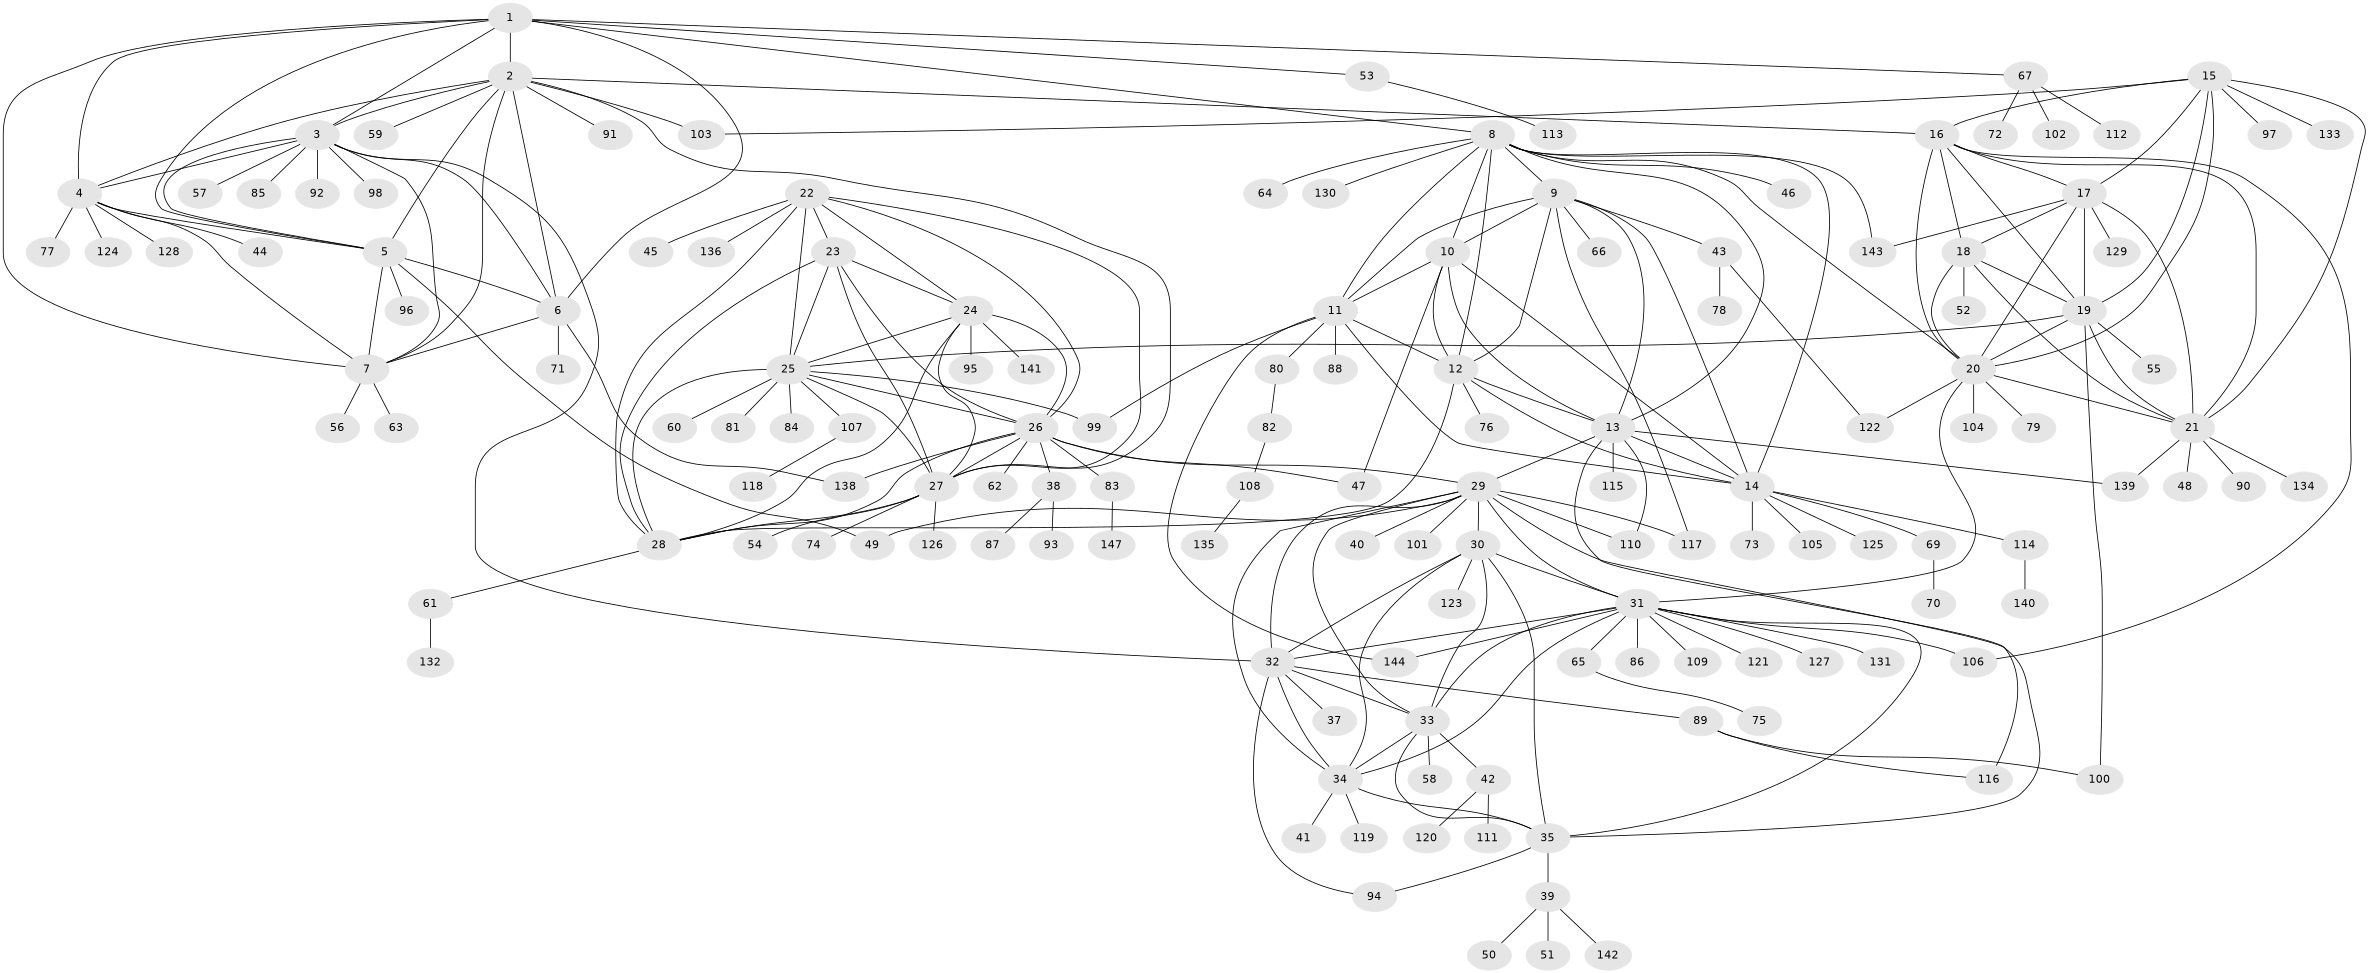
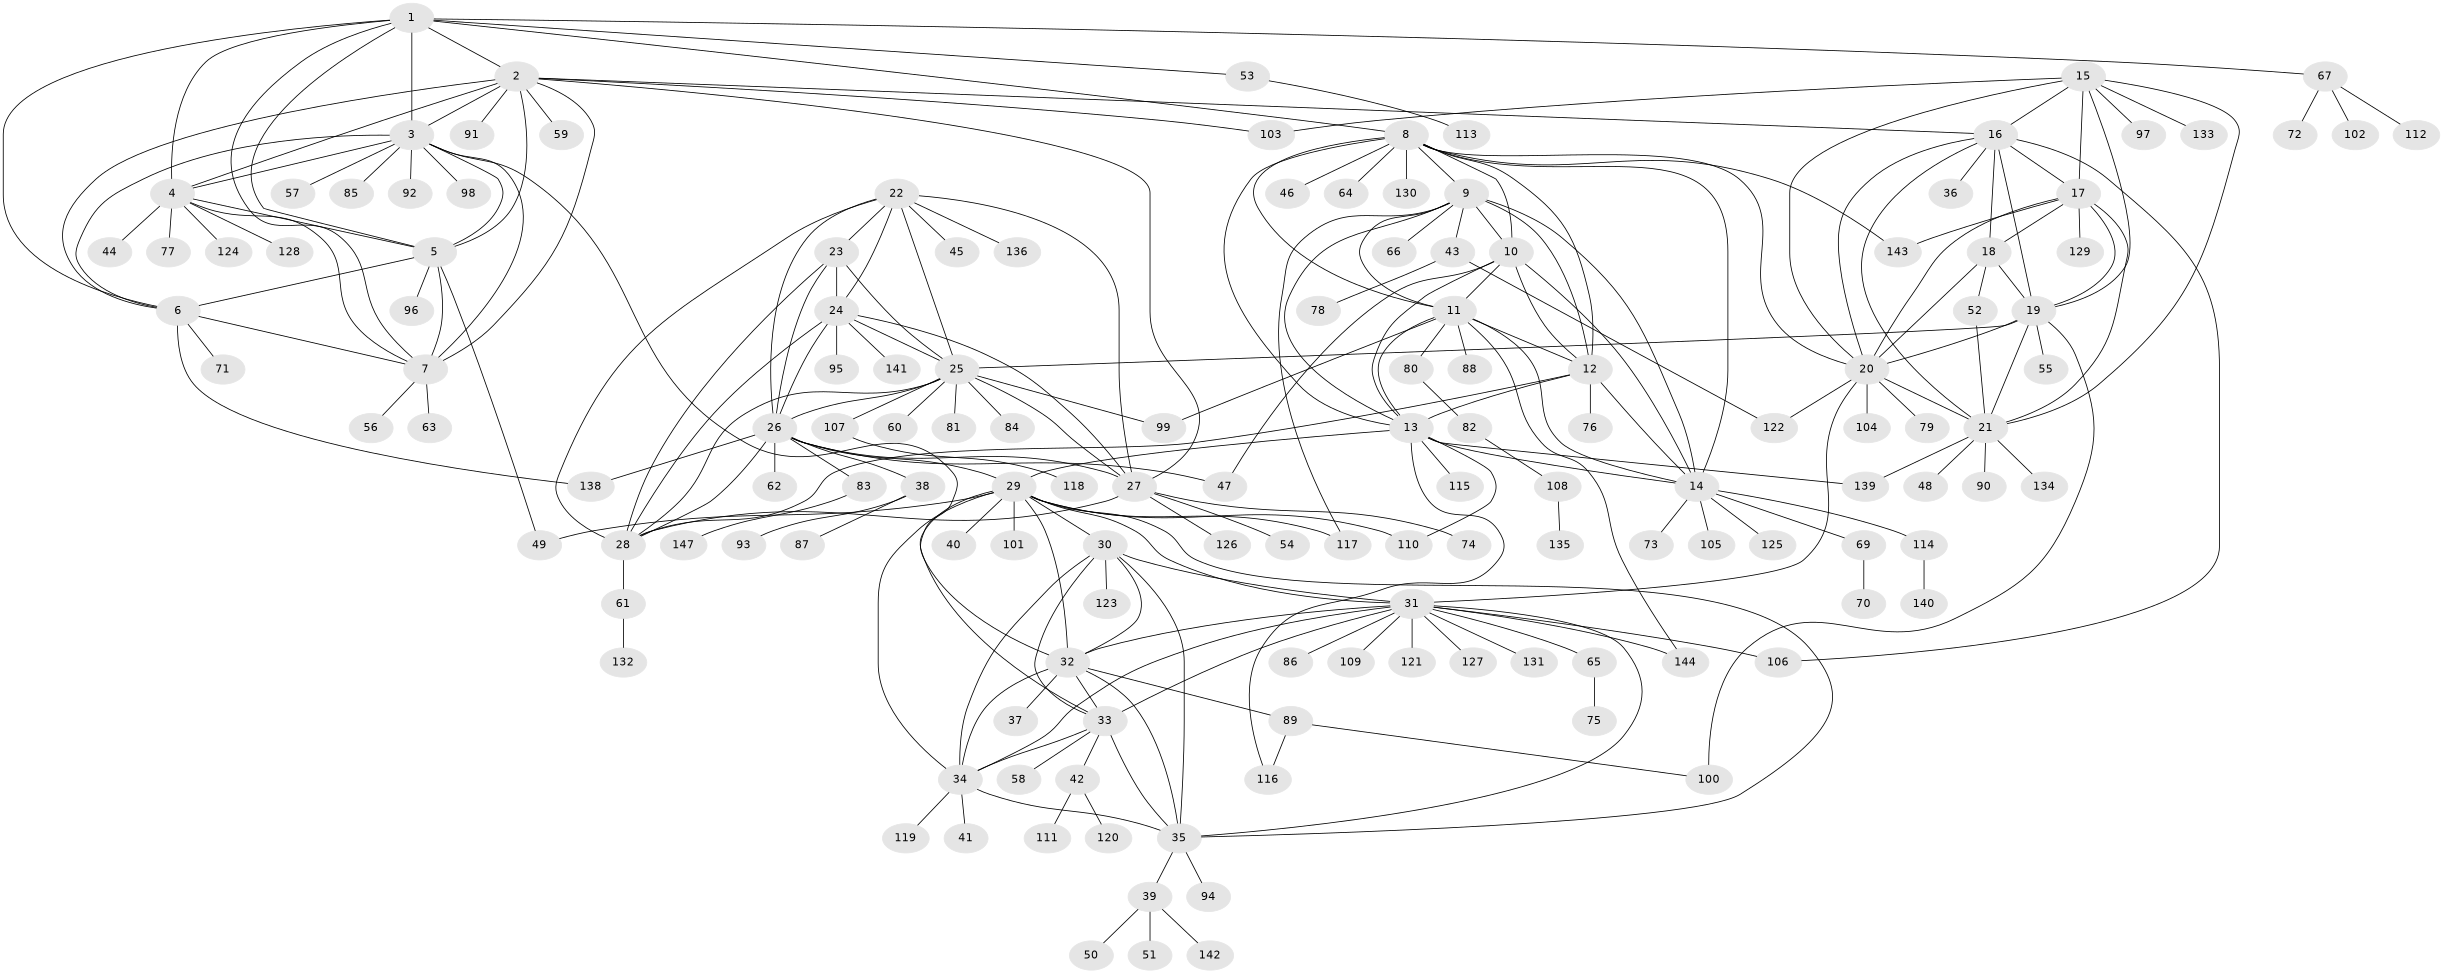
node "36": added
edge "18" -- "21": now "52" -- "21"
edge "11" -- "13": added
edge "23" -- "27": removed
edge "32" -- "94": now "32" -- "35"
